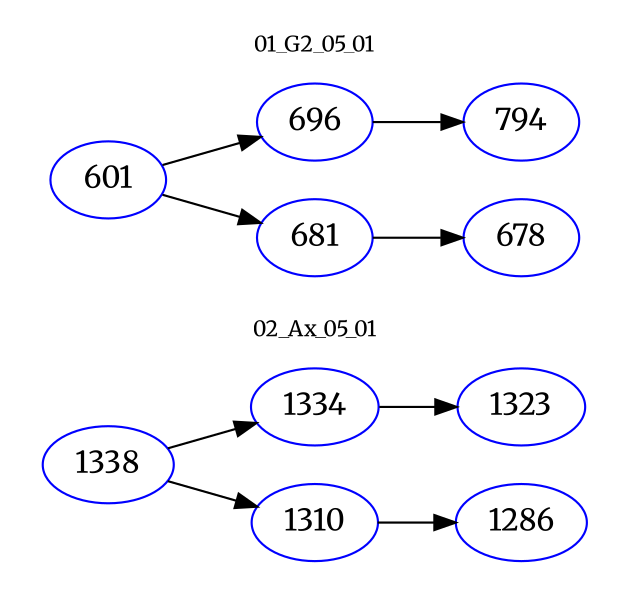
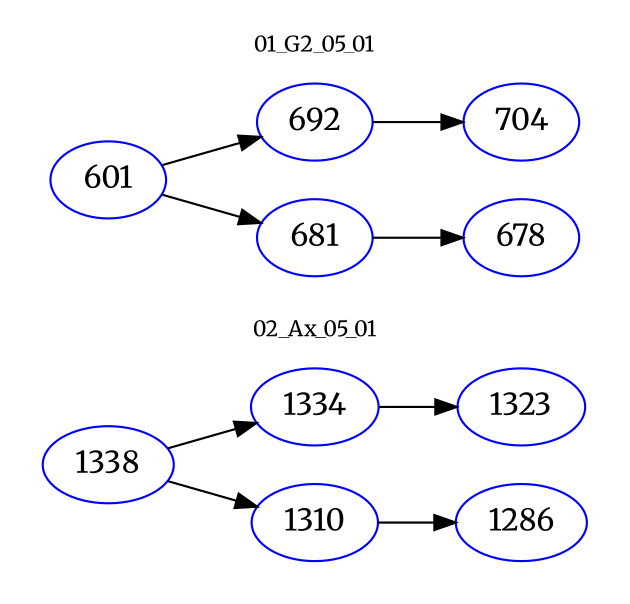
node "696": label "696" -> "692"
node "794": label "794" -> "704"
